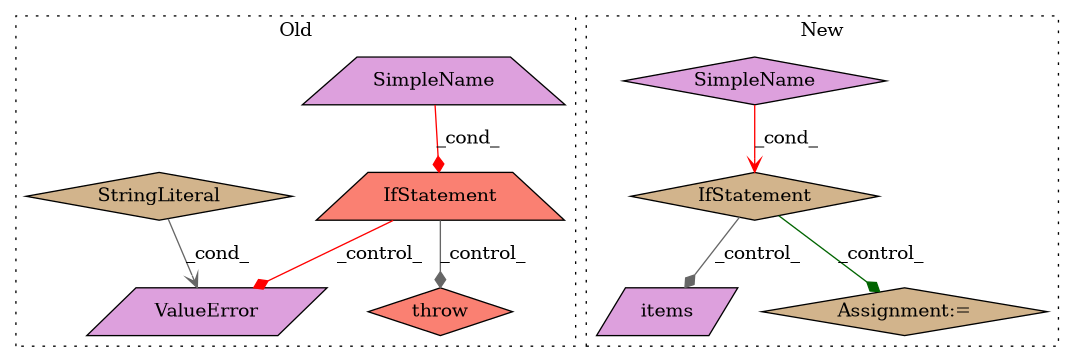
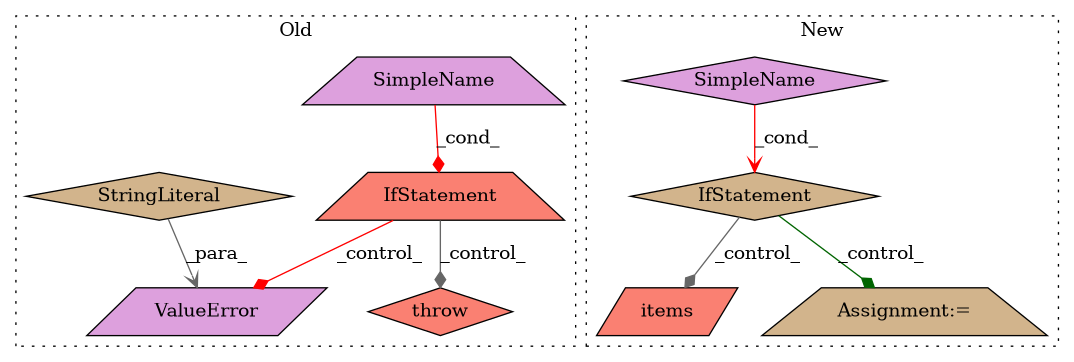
edge "StringLiteral" -> "ValueError": label "_cond_" -> "_para_"
node "items": fillcolor plum -> salmon
node "Assignment:=": shape diamond -> trapezium
